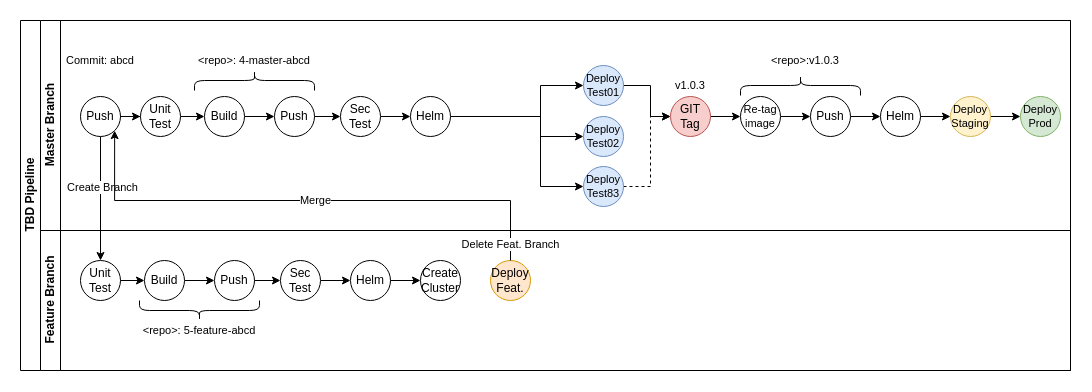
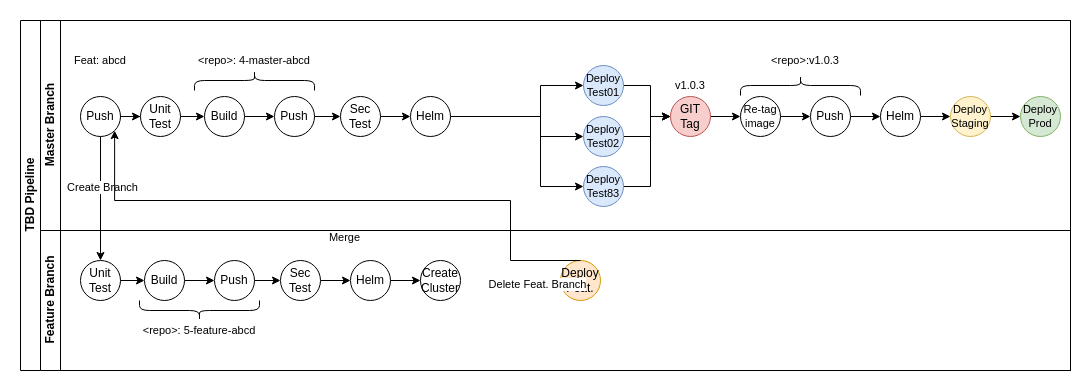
node "Commit: abcd": label "Commit: abcd" -> "Feat: abcd"
edge "Deploy Test02" -> "GIT Tag": added
edge "Deploy Test83" -> "GIT Tag": style dashed -> solid
node "Deploy Feat.": moved (511, 281) -> (581, 281)
